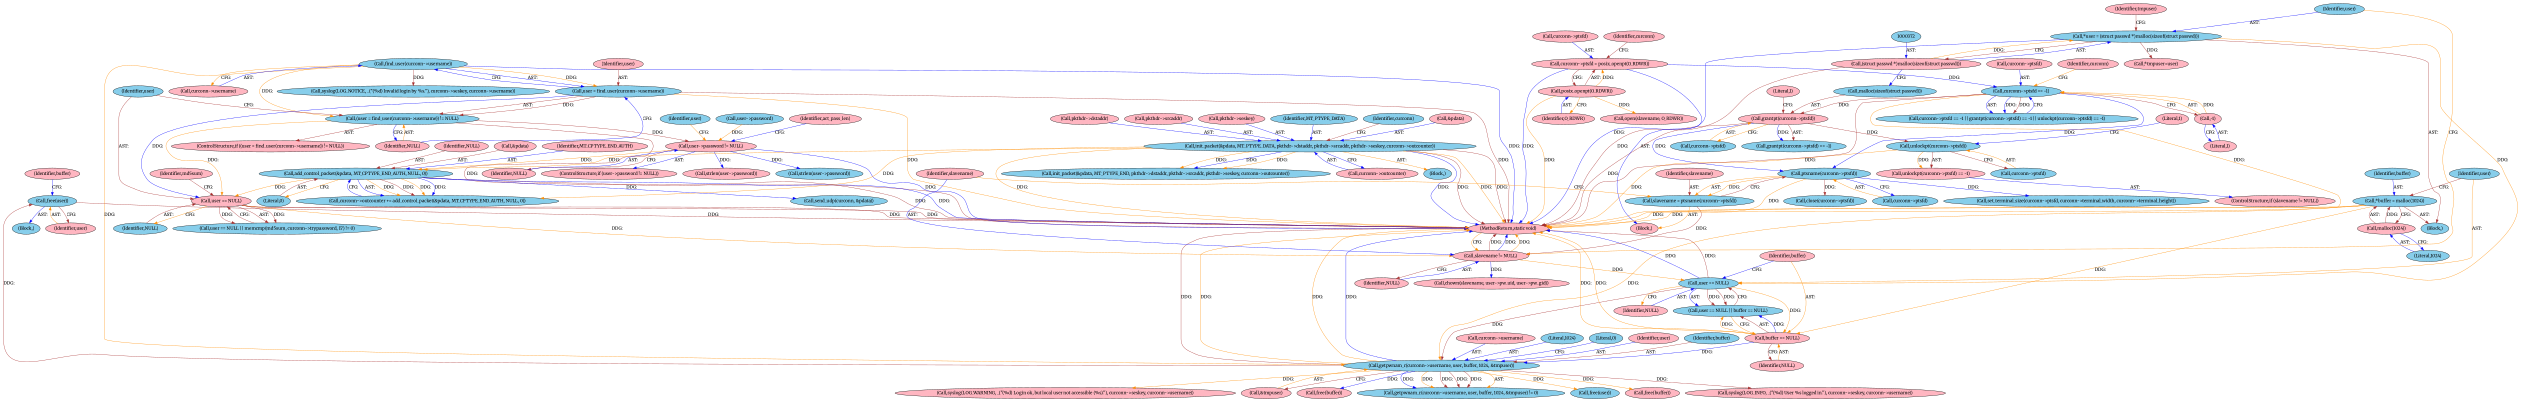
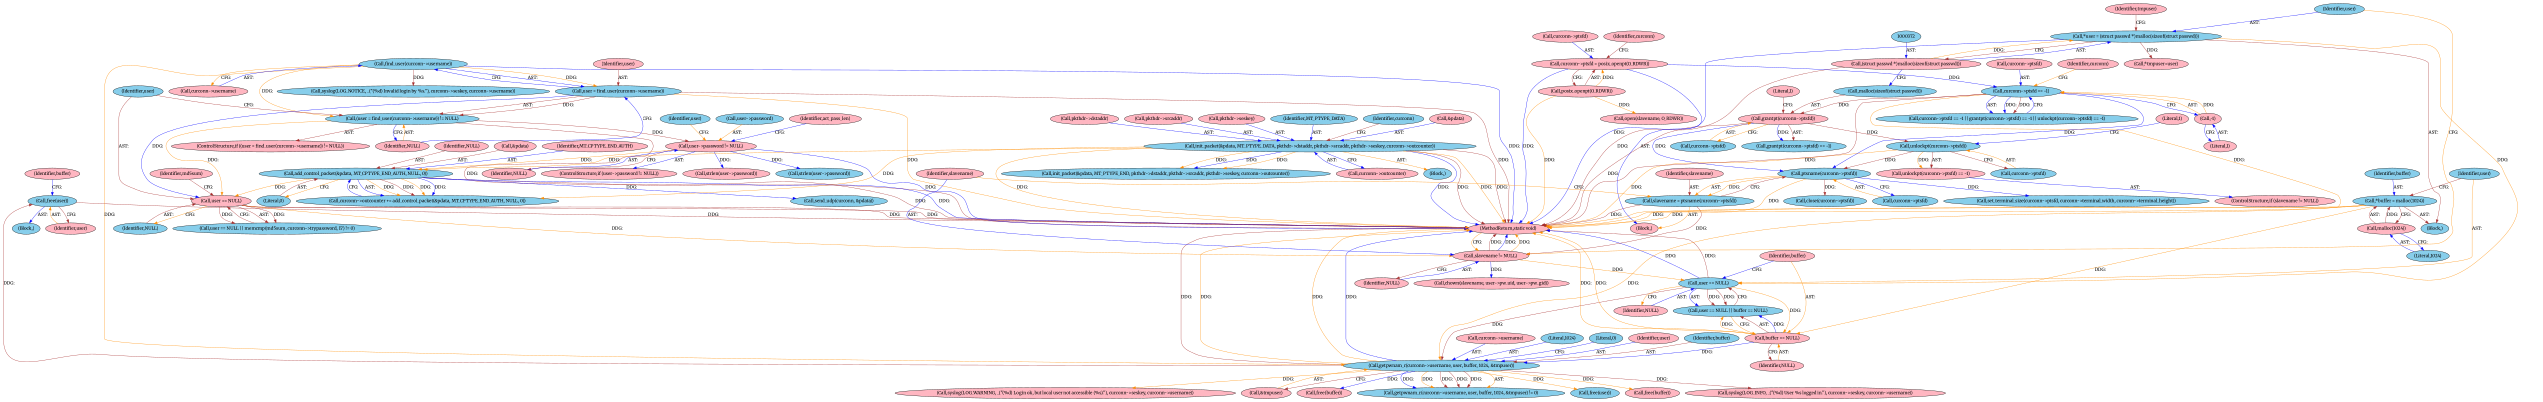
edge "(Call,curconn->ptsfd == -1)" -> "(Call,-1)": color brown -> blue
node "(Identifier,O_RDWR)": removed
edge "(Call,user->password)" -> "(Call,user->password != NULL)": label "DDG: " -> "AST: "
edge "(Call,unlockpt(curconn->ptsfd))" -> "(Call,ptsname(curconn->ptsfd))": added, label "DDG:"
edge "(Call,slavename = ptsname(curconn->ptsfd))" -> "(MethodReturn,static void)": added, label "DDG:"
